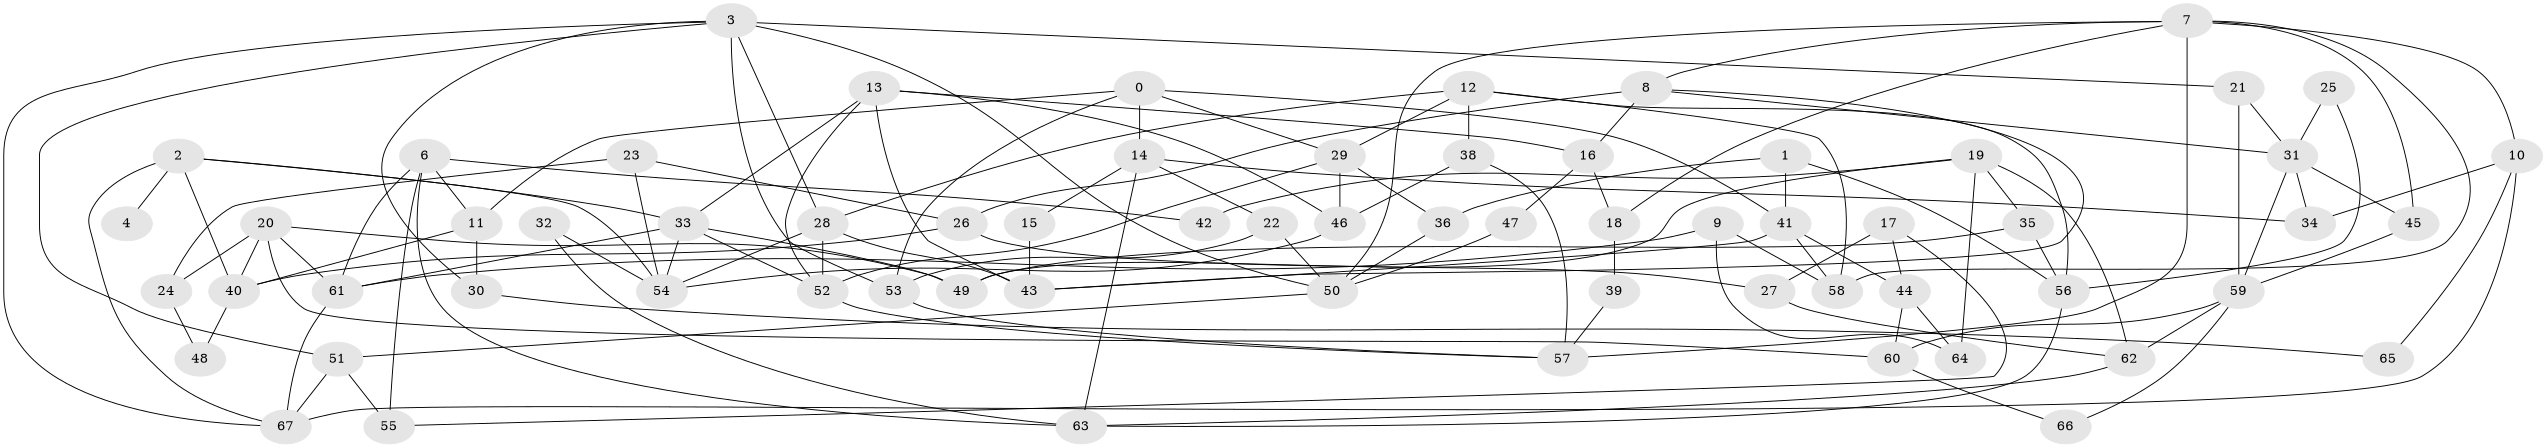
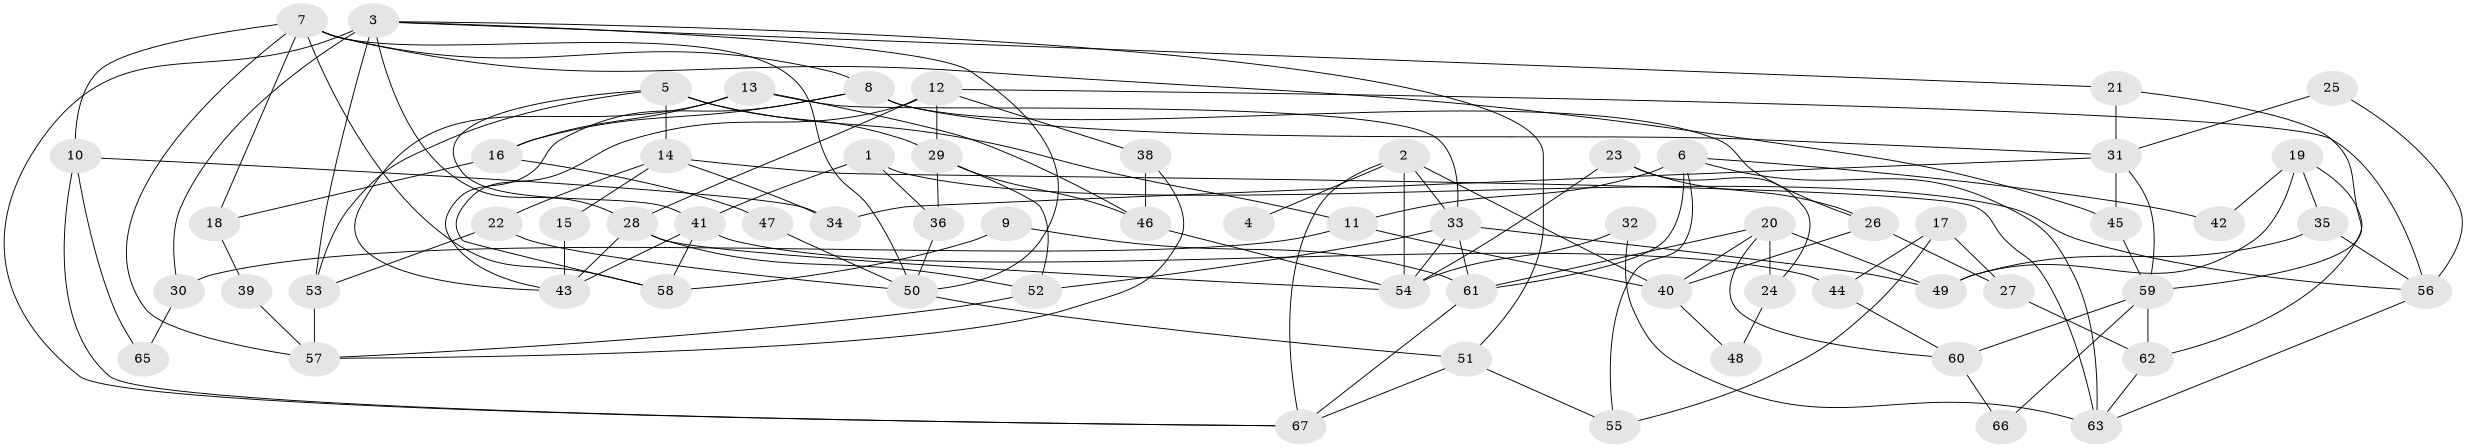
node "0": label "0" -> "5"
edge "13" -- "52": removed
node "64": removed
